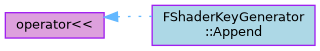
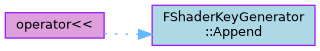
edge "FShaderKeyGenerator ::Append" -> "operator<<": reversed
